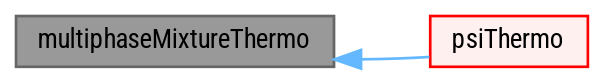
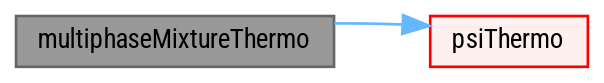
edge "psiThermo" -> "multiphaseMixtureThermo": reversed
